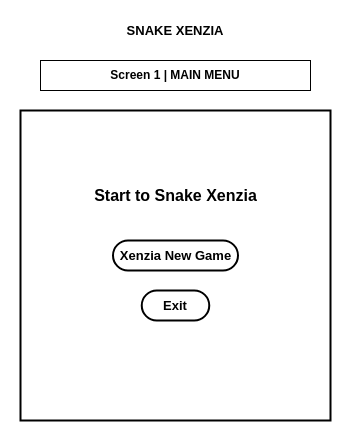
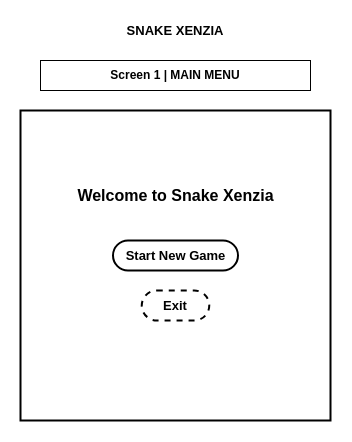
node "Start to Snake Xenzia": label "Start to Snake Xenzia" -> "Welcome to Snake Xenzia"
node "Xenzia New Game": label "Xenzia New Game" -> "Start New Game"
node "Exit": style solid -> dashed
